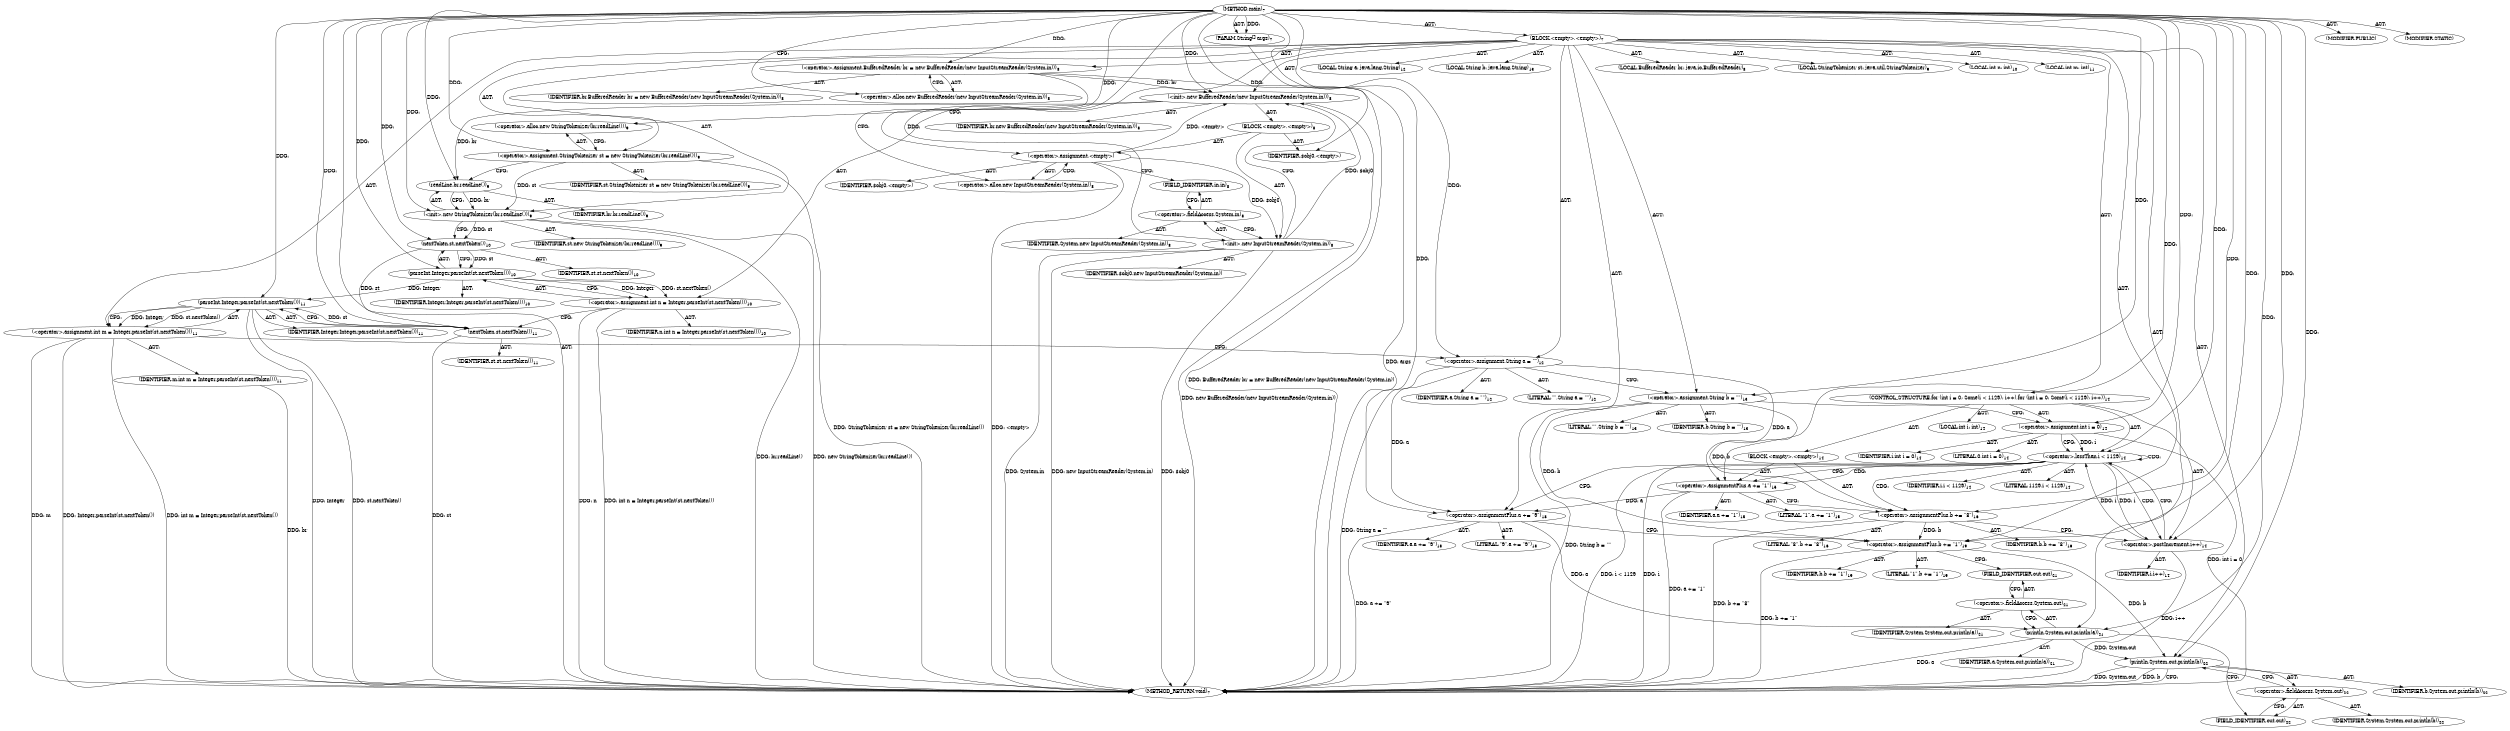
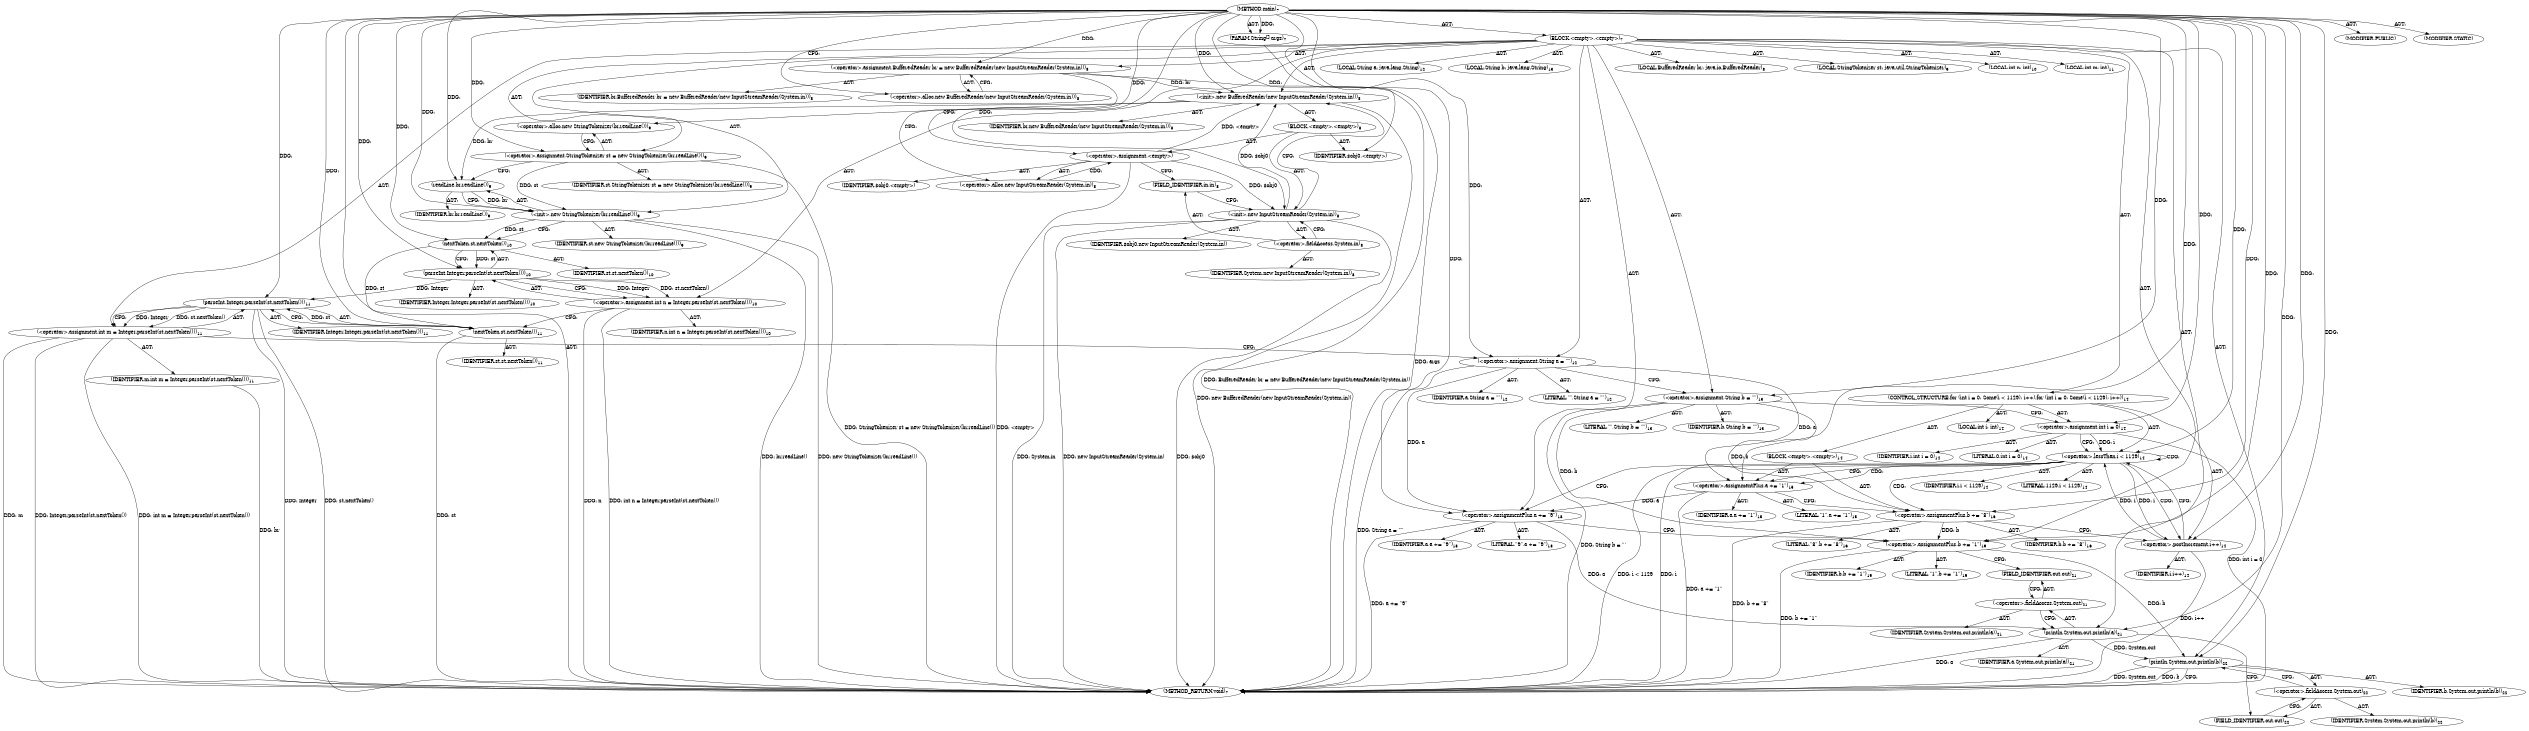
edge "(FIELD_IDENTIFIER,in,in)" -> "(<operator>.fieldAccess,System.in)": now "(FIELD_IDENTIFIER,in,in)" -> "(<init>,new InputStreamReader(System.in))"
